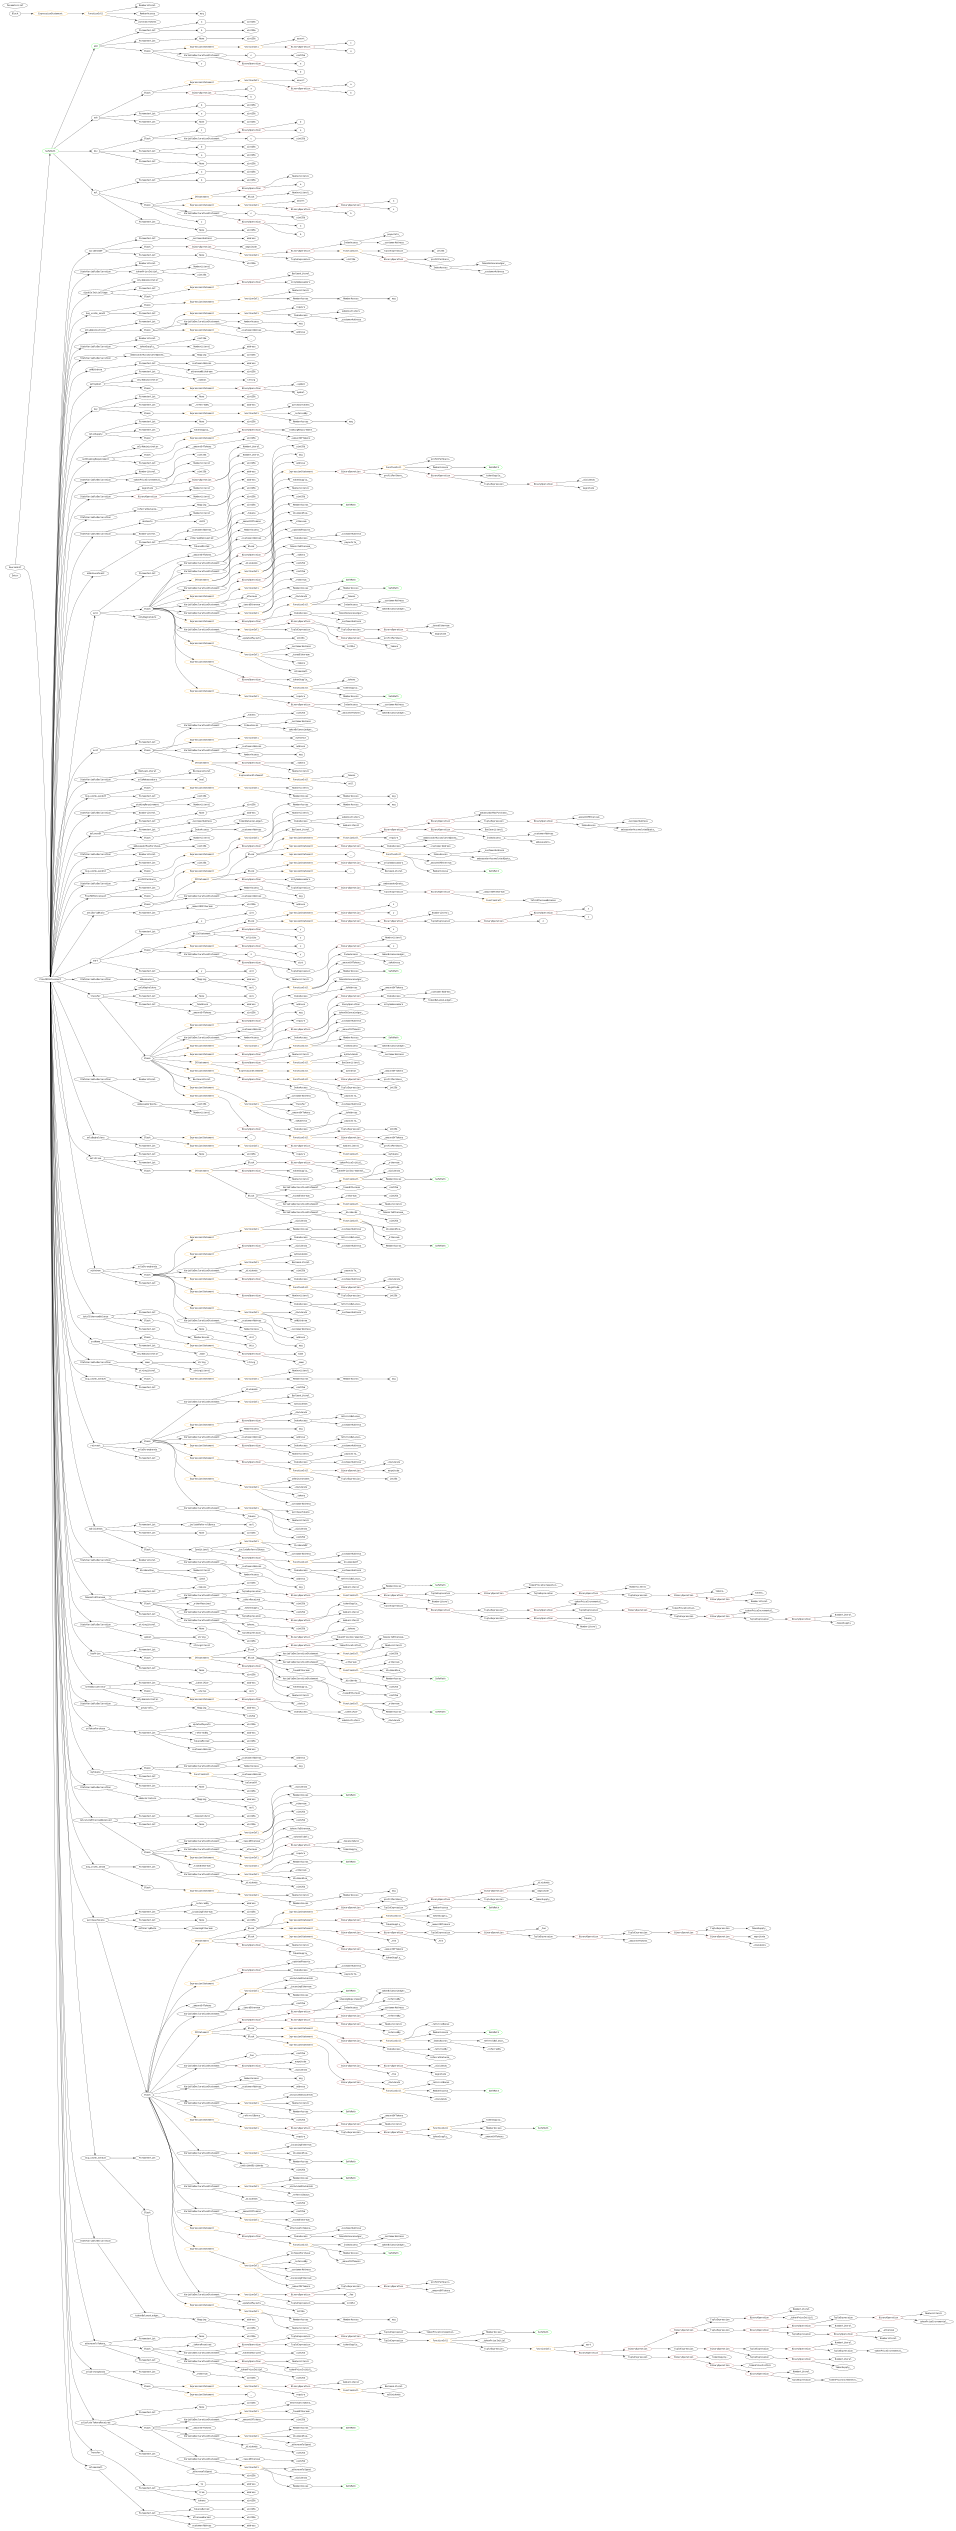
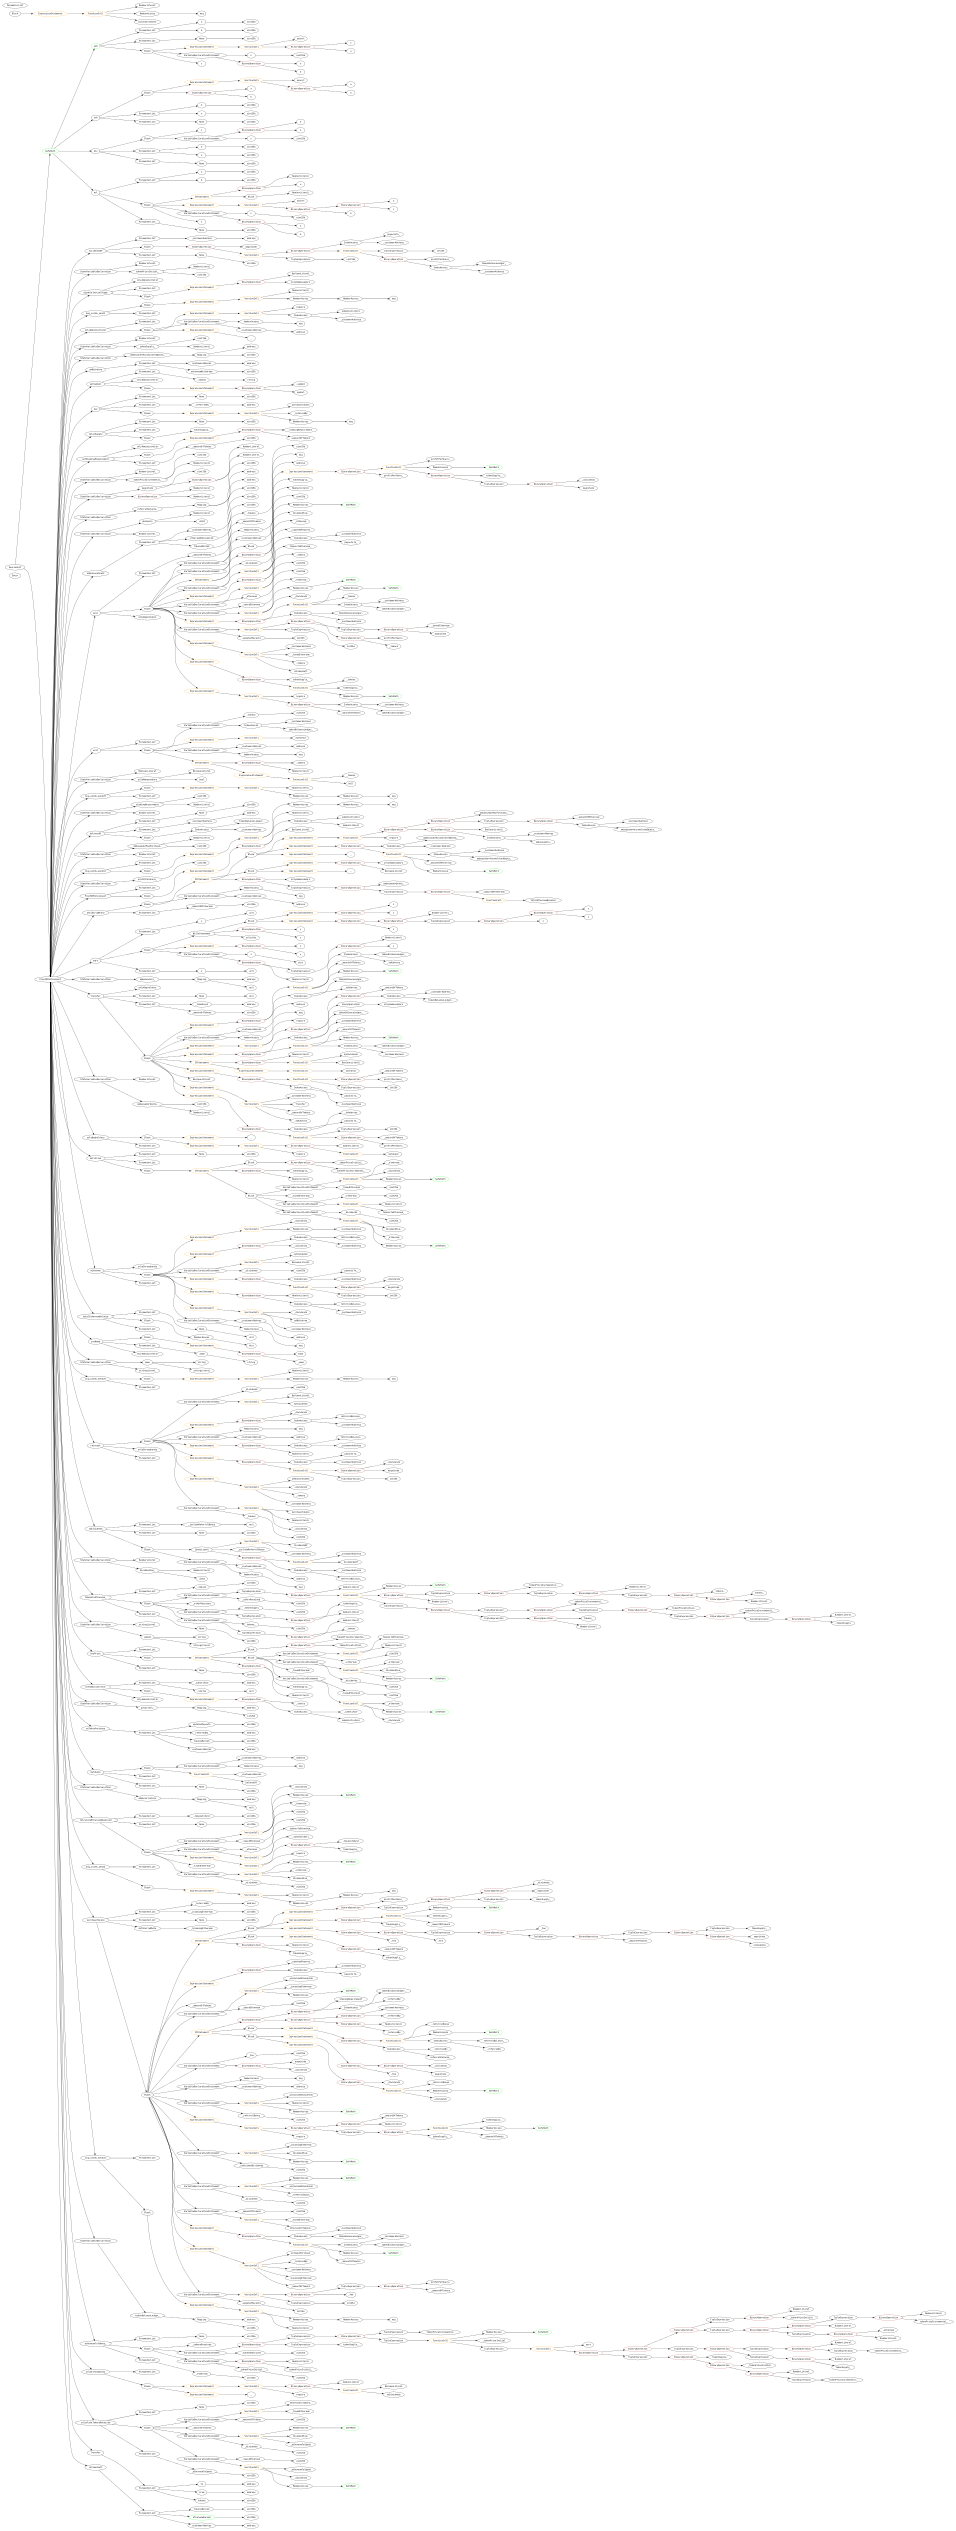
node "ethereumEarned": color black -> green
